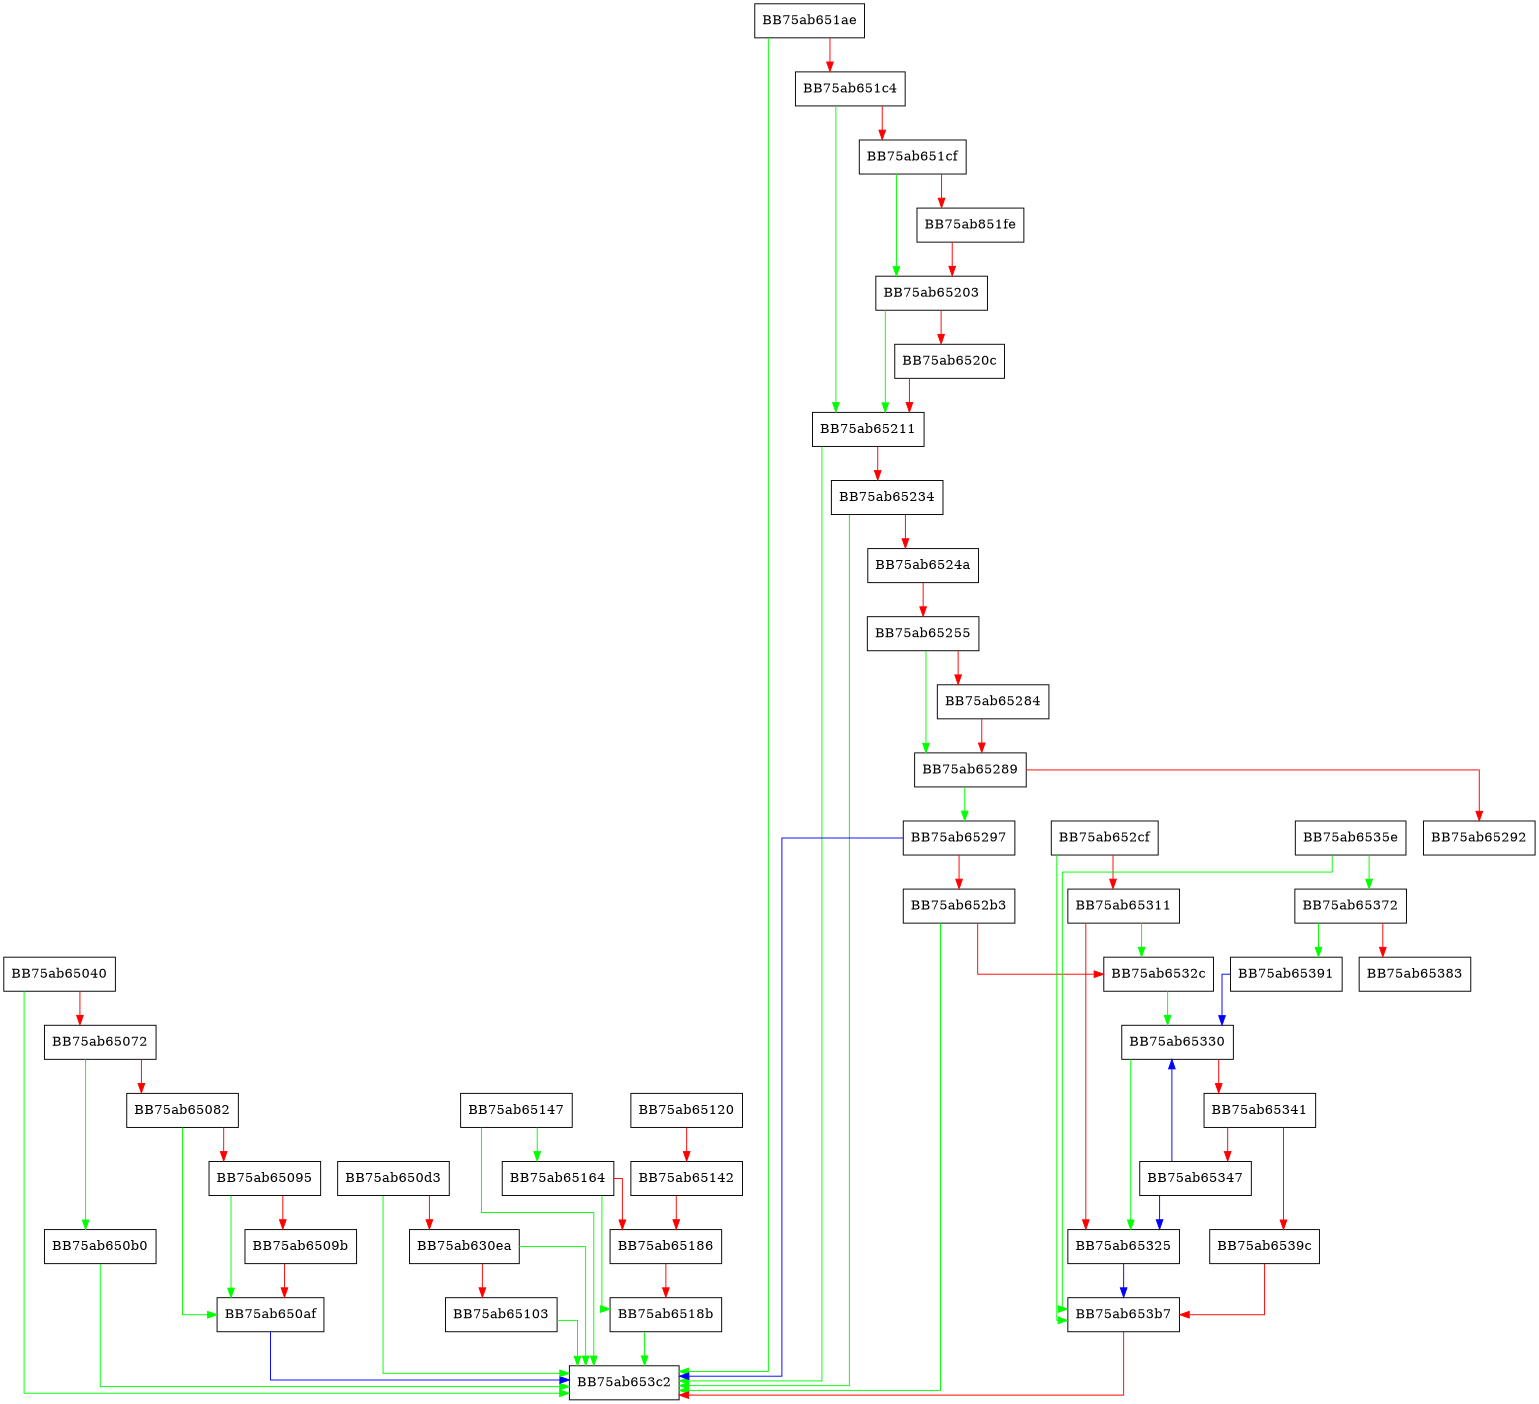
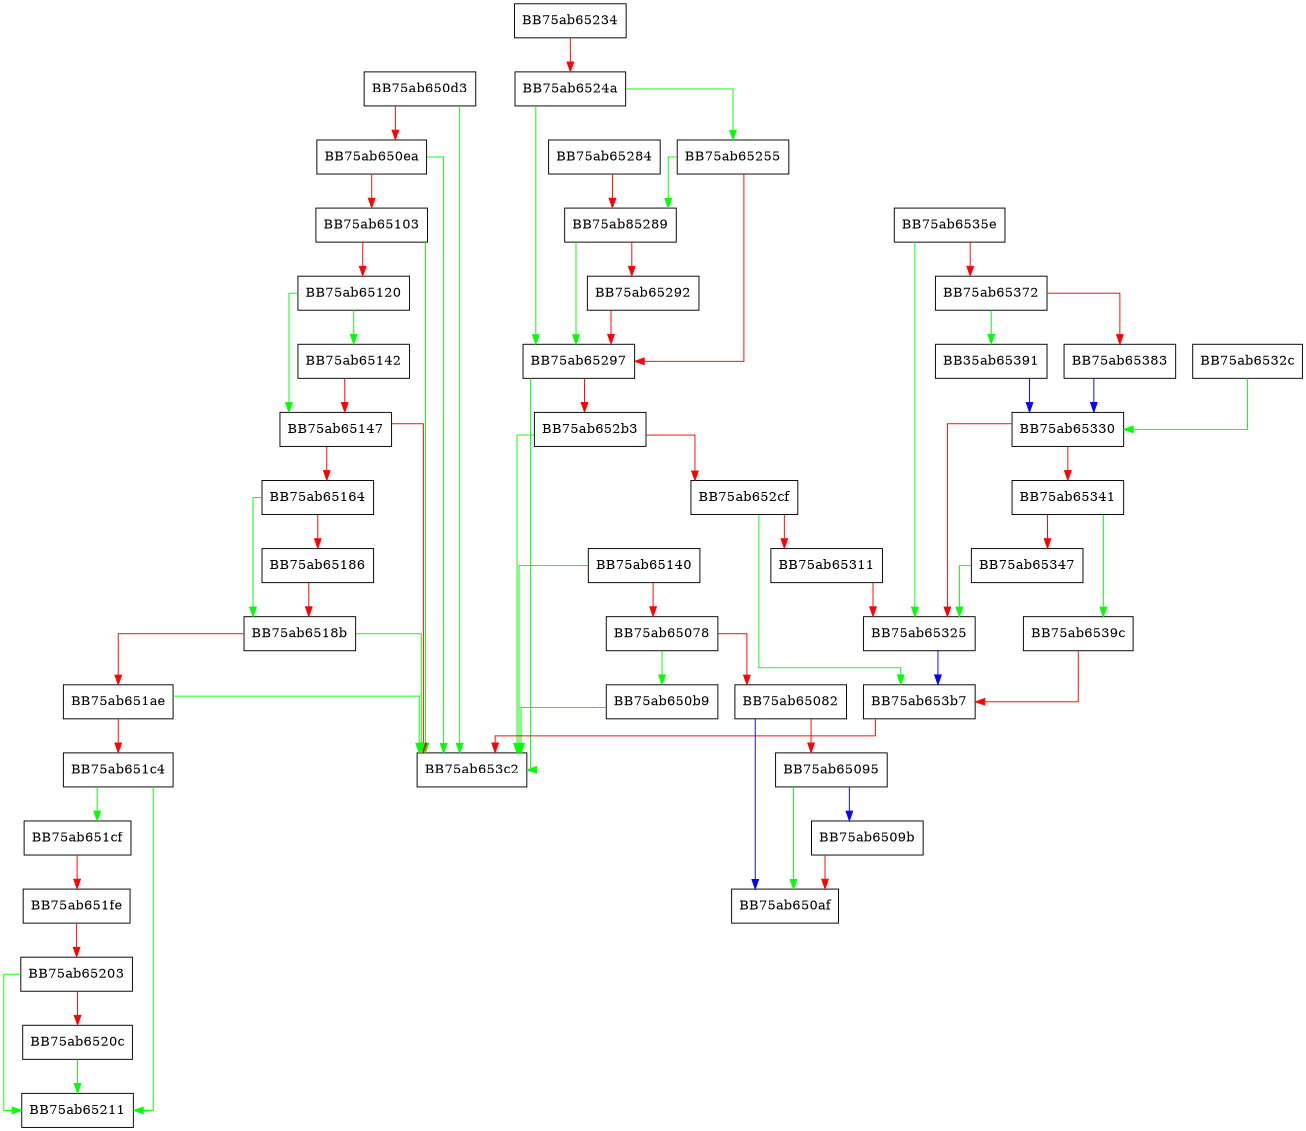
edge "BB75ab651c4" -> "BB75ab651cf": color red -> green
edge "BB75ab6524a" -> "BB75ab65297": added
edge "BB75ab651cf" -> "BB75ab65203": removed
node "BB75ab851fe": label "BB75ab851fe" -> "BB75ab651fe"
edge "BB75ab65103" -> "BB75ab65120": added
edge "BB75ab65292" -> "BB75ab65297": added
edge "BB75ab65120" -> "BB75ab65147": added
edge "BB75ab6520c" -> "BB75ab65211": color red -> green
edge "BB75ab65211" -> "BB75ab65234": removed
edge "BB75ab6524a" -> "BB75ab65255": color red -> green
edge "BB75ab6518b" -> "BB75ab651ae": added
edge "BB75ab65255" -> "BB75ab65284": now "BB75ab65255" -> "BB75ab65297"
node "BB75ab65289": label "BB75ab65289" -> "BB75ab85289"
edge "BB75ab6535e" -> "BB75ab65372": color green -> red
edge "BB75ab6535e" -> "BB75ab653b7": now "BB75ab6535e" -> "BB75ab65325"
edge "BB75ab65311" -> "BB75ab6532c": removed
node "BB75ab65040": label "BB75ab65040" -> "BB75ab65140"
edge "BB75ab652b3" -> "BB75ab6532c": now "BB75ab652b3" -> "BB75ab652cf"
node "BB75ab65391": label "BB75ab65391" -> "BB35ab65391"
edge "BB75ab65211" -> "BB75ab653c2": removed
edge "BB75ab65234" -> "BB75ab653c2": removed
node "BB75ab65072": label "BB75ab65072" -> "BB75ab65078"
edge "BB75ab65297" -> "BB75ab653c2": color blue -> green
edge "BB75ab65347" -> "BB75ab65330": now "BB75ab65383" -> "BB75ab65330"
edge "BB75ab65147" -> "BB75ab65164": color green -> red
edge "BB75ab65120" -> "BB75ab65142": color red -> green
edge "BB75ab65330" -> "BB75ab65325": color green -> red
edge "BB75ab65341" -> "BB75ab6539c": color red -> green
edge "BB75ab65095" -> "BB75ab6509b": color red -> blue
edge "BB75ab65142" -> "BB75ab65186": now "BB75ab65142" -> "BB75ab65147"
edge "BB75ab65347" -> "BB75ab65325": color blue -> green
edge "BB75ab65147" -> "BB75ab653c2": color green -> red
edge "BB75ab65082" -> "BB75ab650af": color green -> blue
node "BB75ab650b0": label "BB75ab650b0" -> "BB75ab650b9"
node "BB75ab630ea": label "BB75ab630ea" -> "BB75ab650ea"
edge "BB75ab650af" -> "BB75ab653c2": removed
